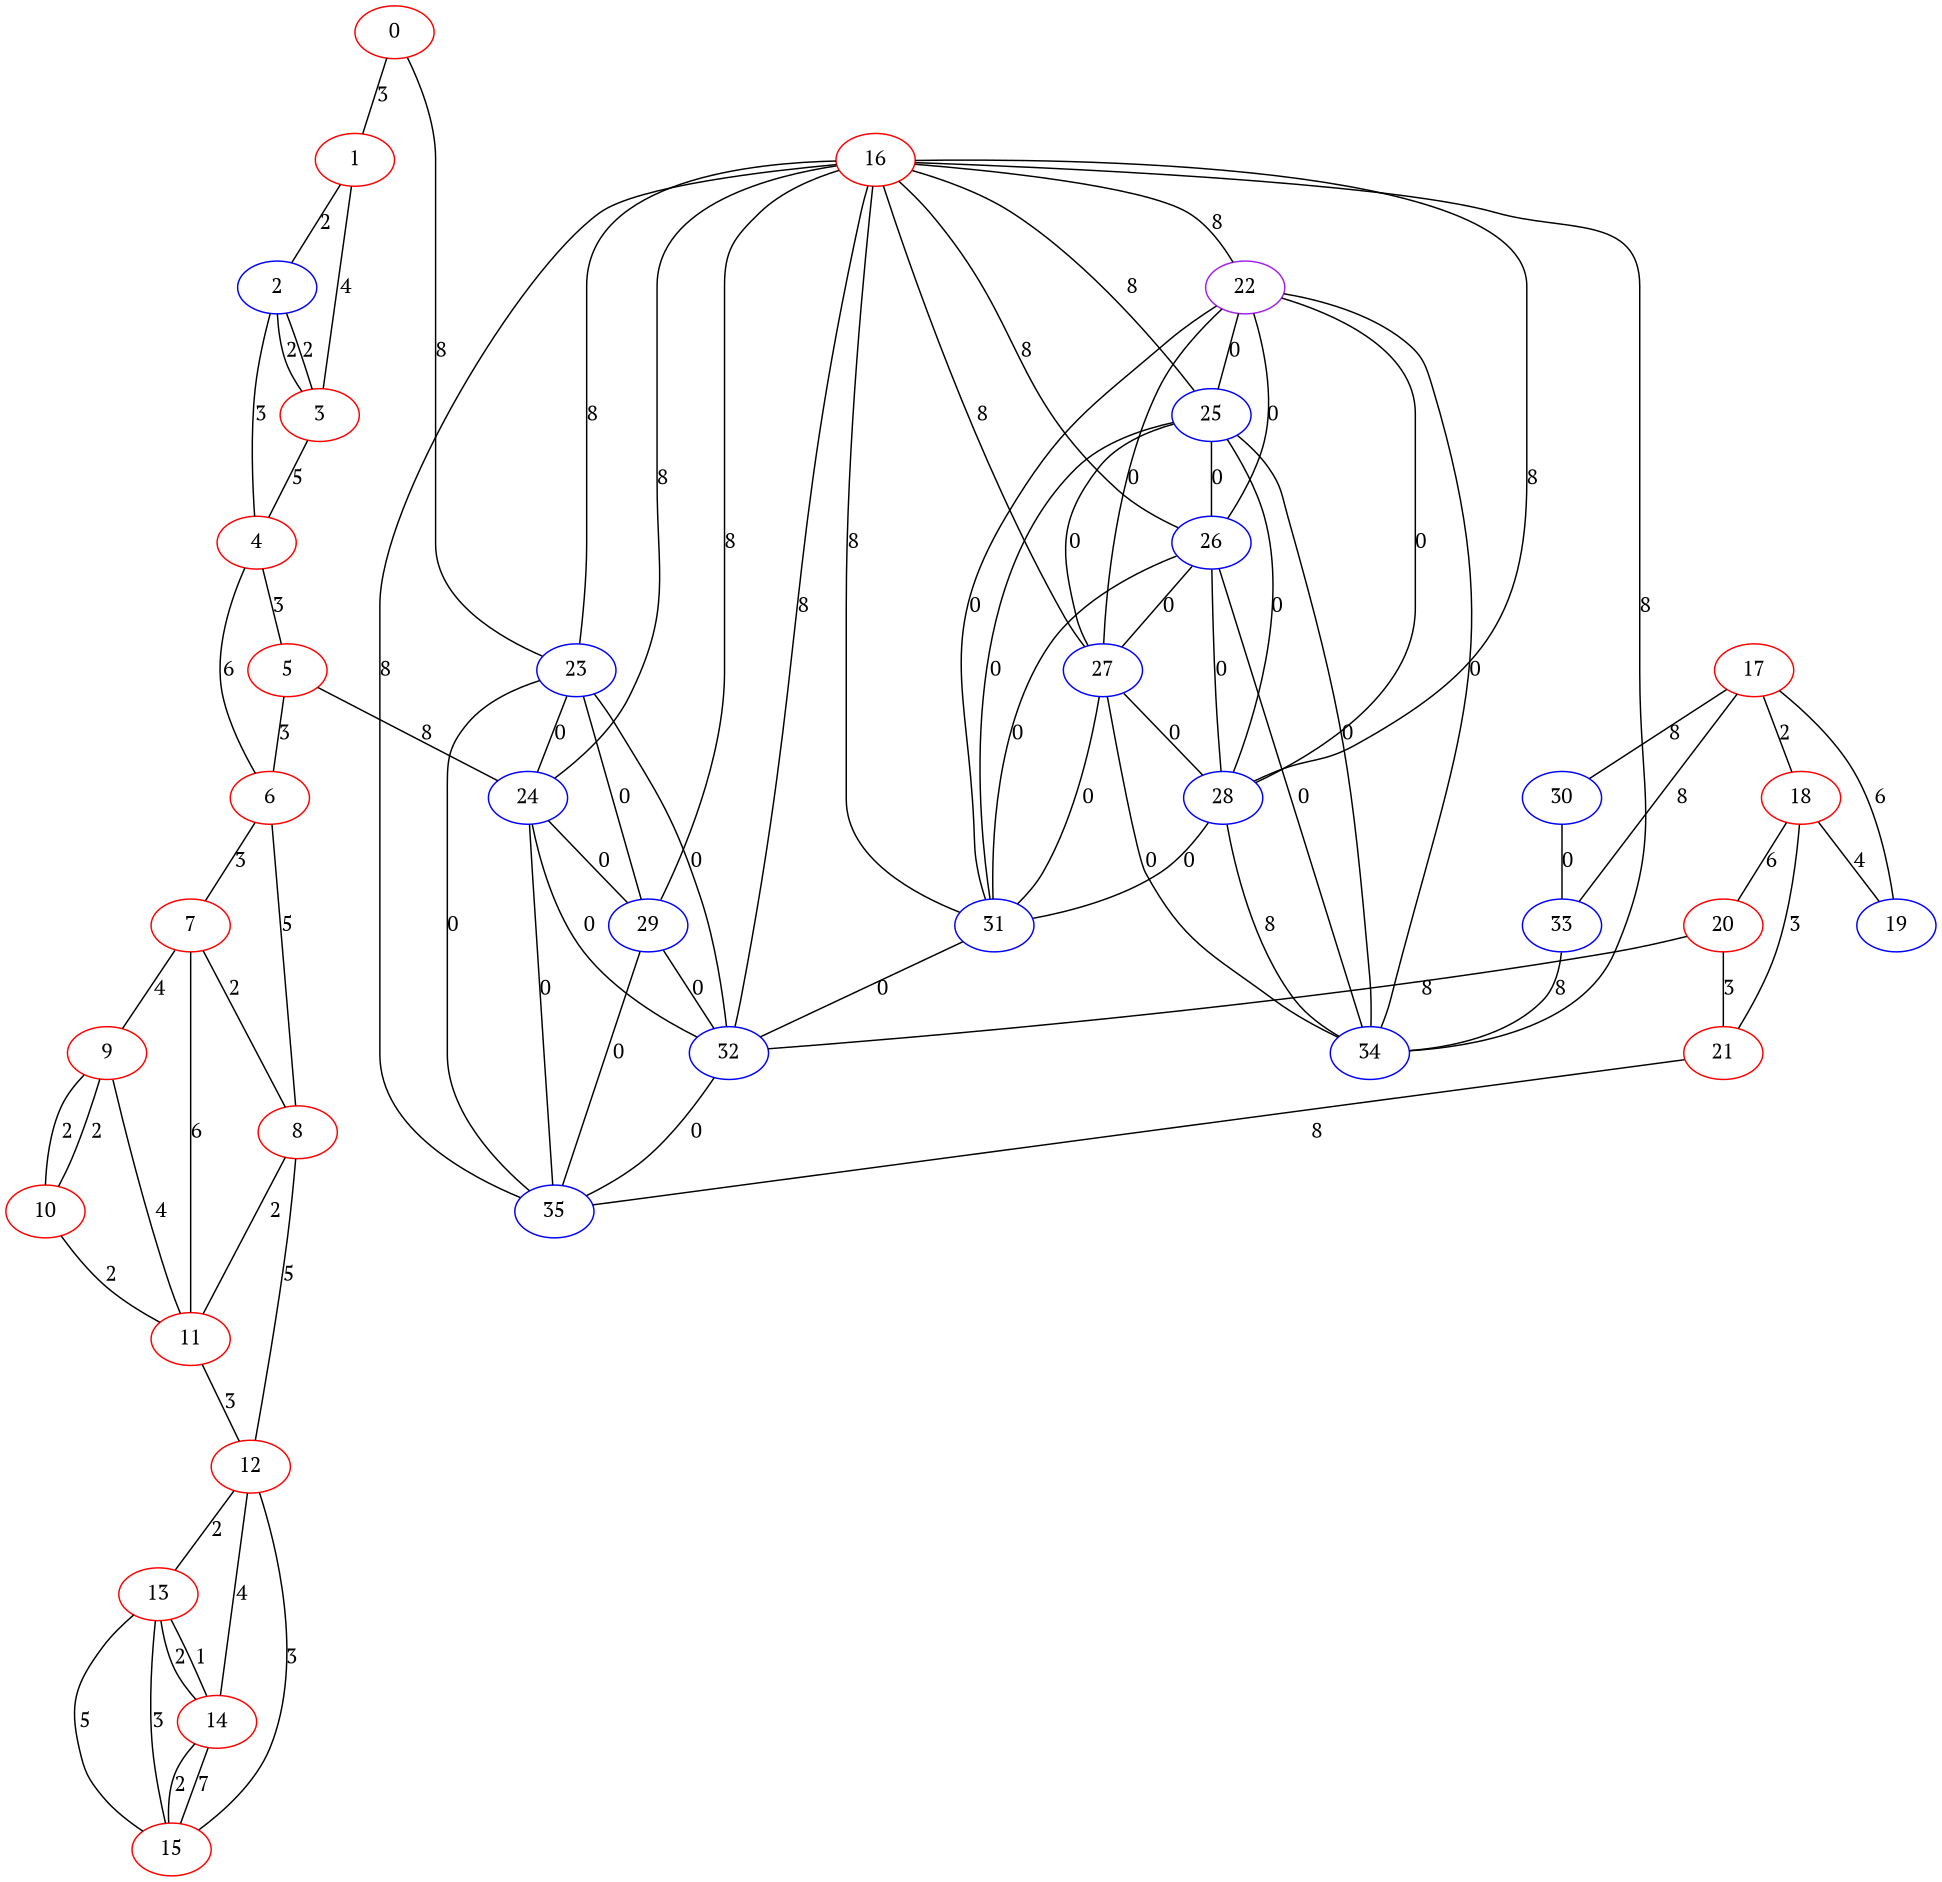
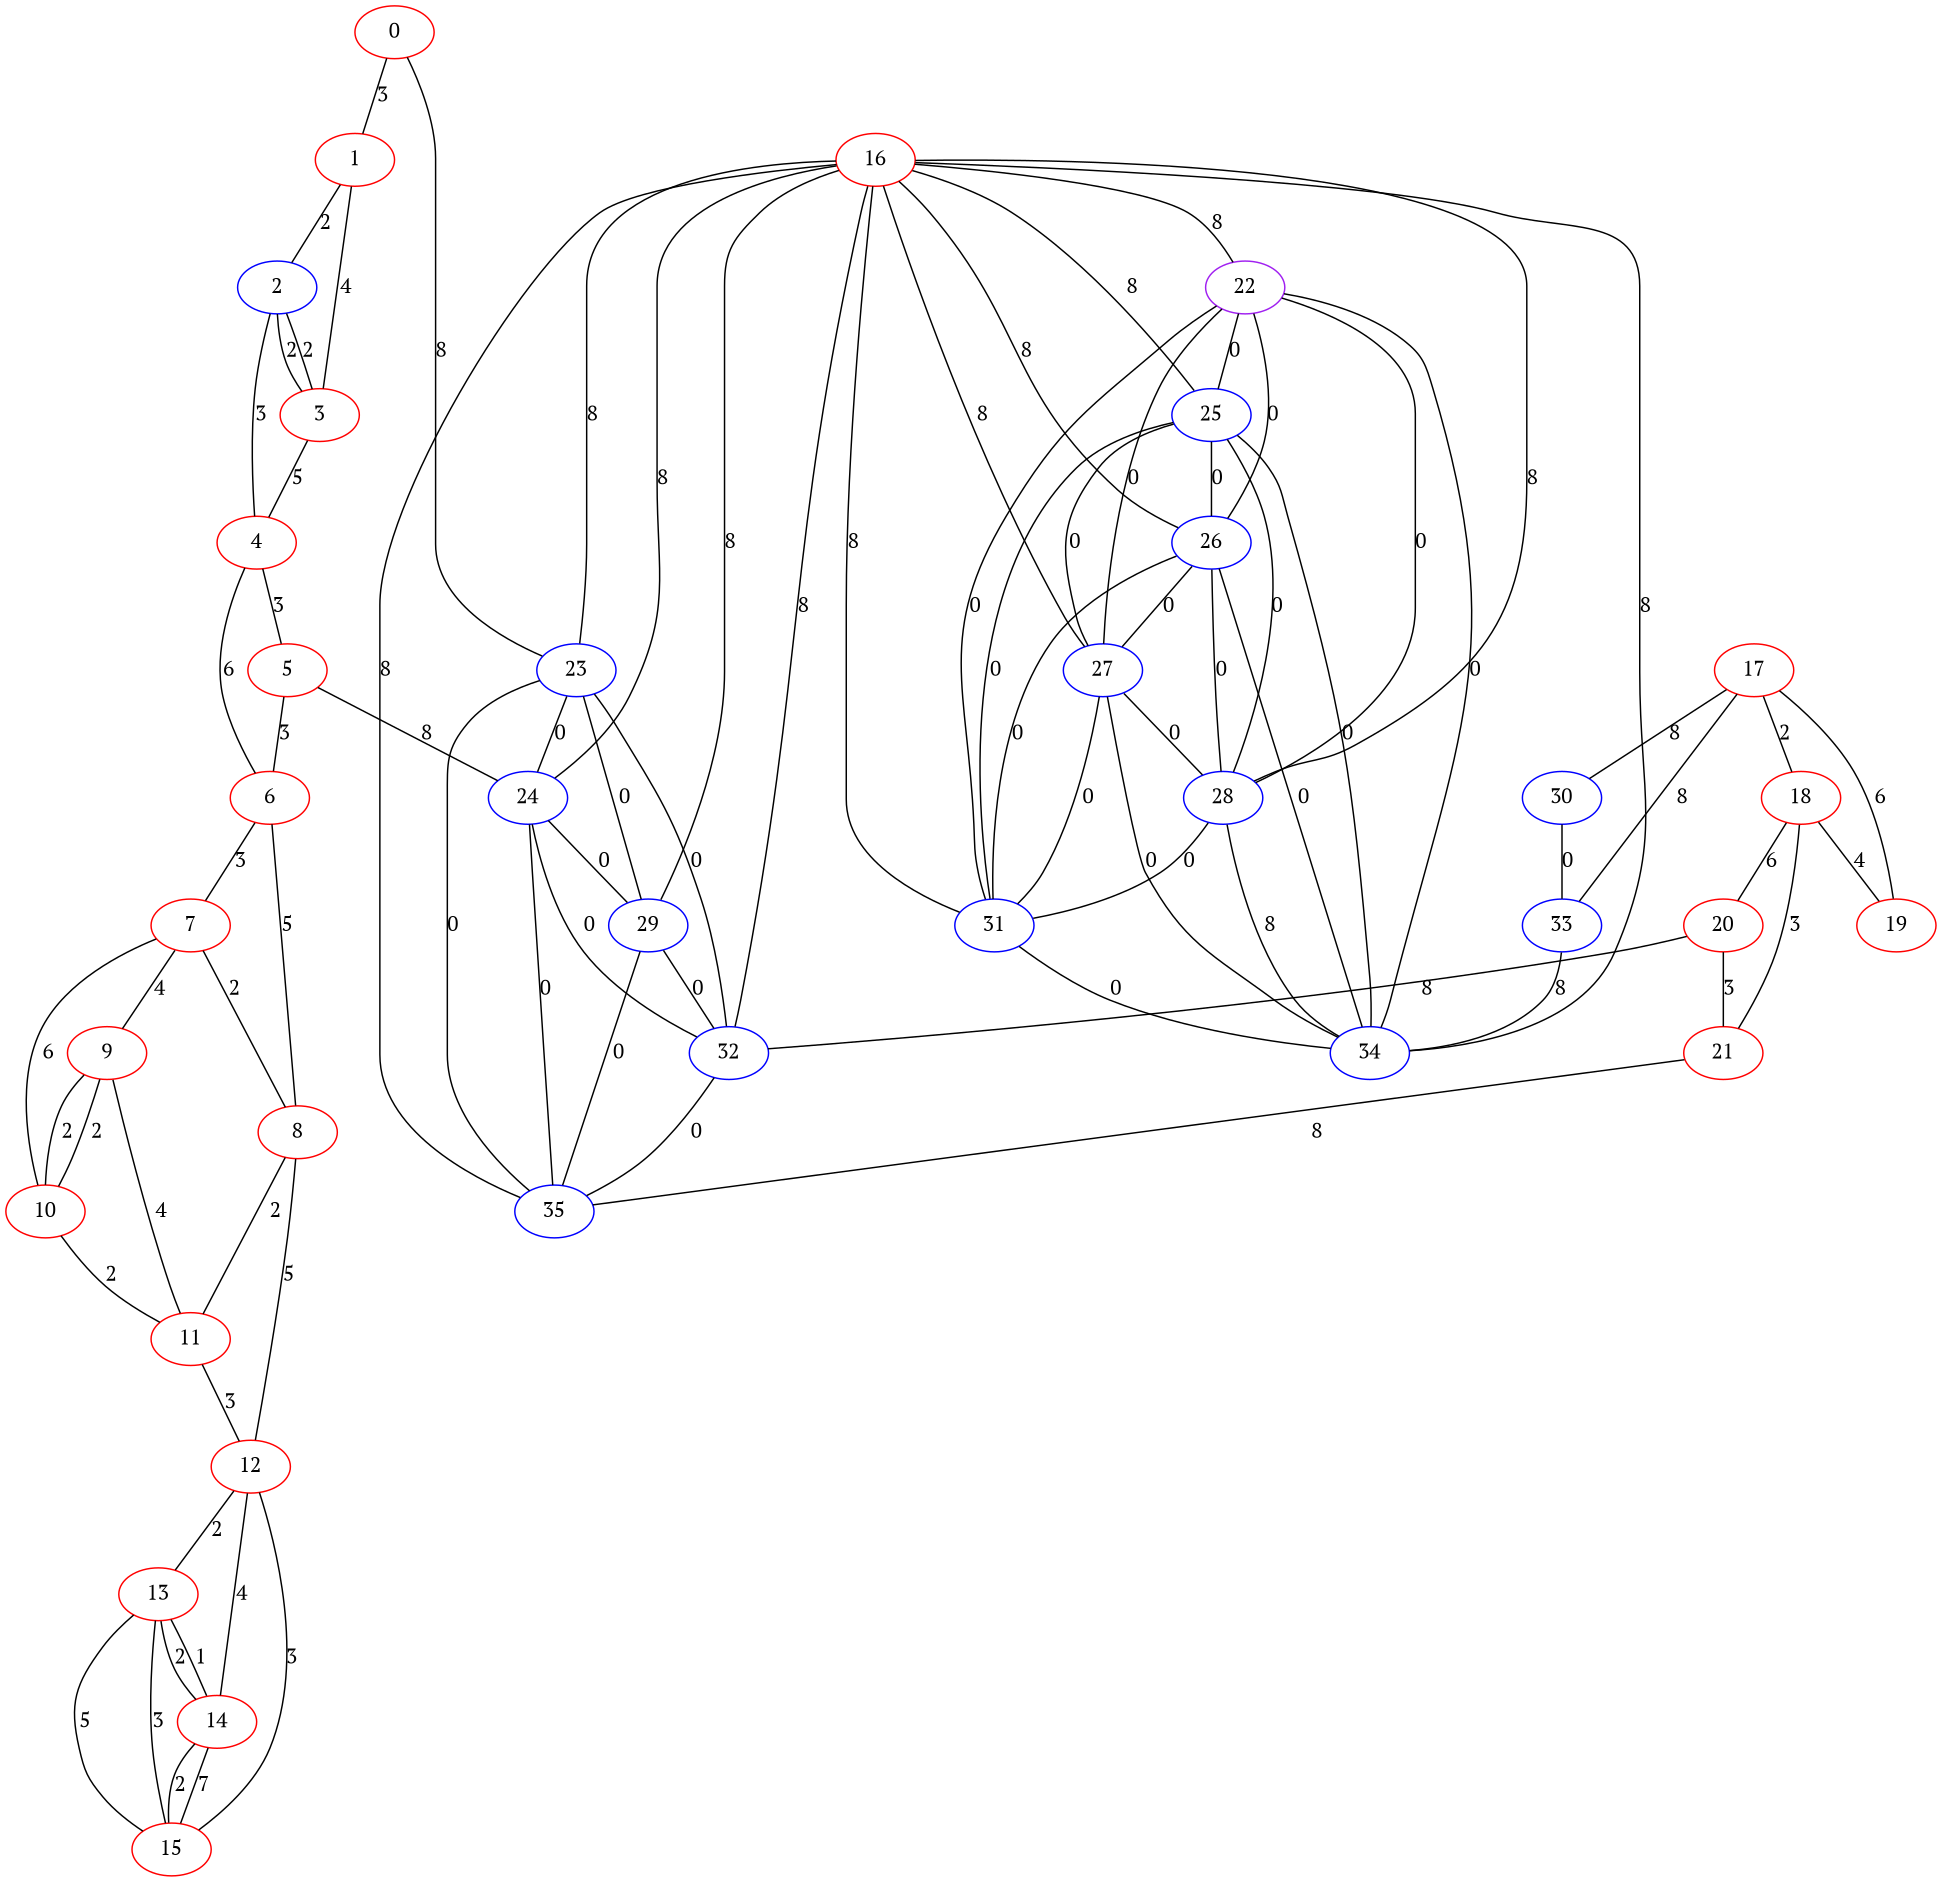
node "19": color blue -> red
edge "31" -- "32": now "31" -- "34"
edge "7" -- "11": now "7" -- "10"
